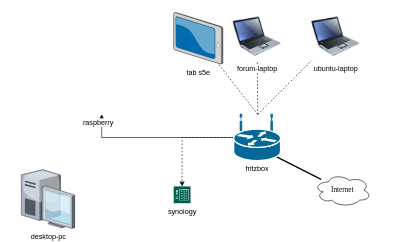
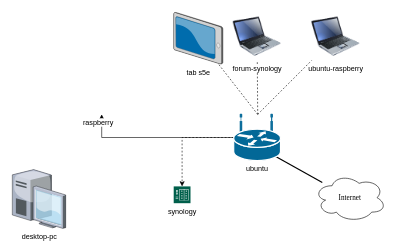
node "forum-laptop": label "forum-laptop" -> "forum-synology"
node "ubuntu-laptop": label "ubuntu-laptop" -> "ubuntu-raspberry"
node "fritzbox": label "fritzbox" -> "ubuntu"
node "Internet": size 57x33 -> 72x48
node "desktop-pc": moved (48, 199) -> (39, 199)
